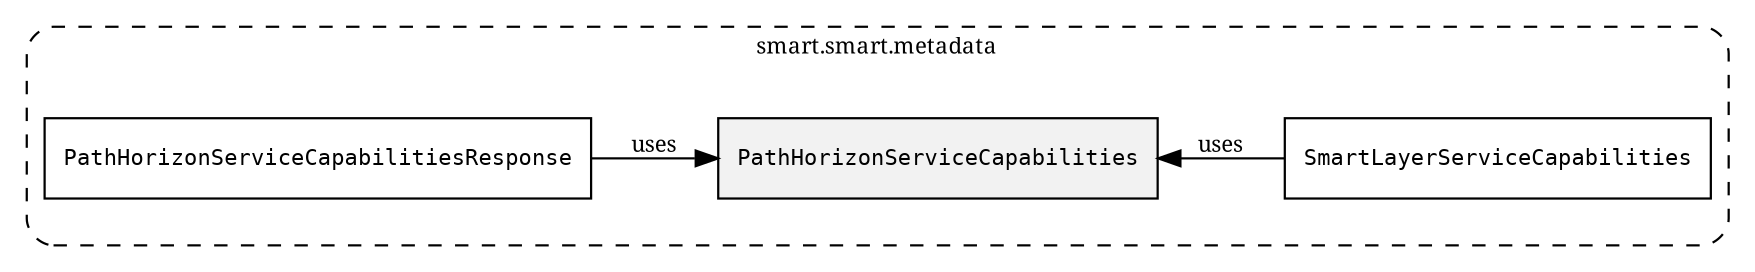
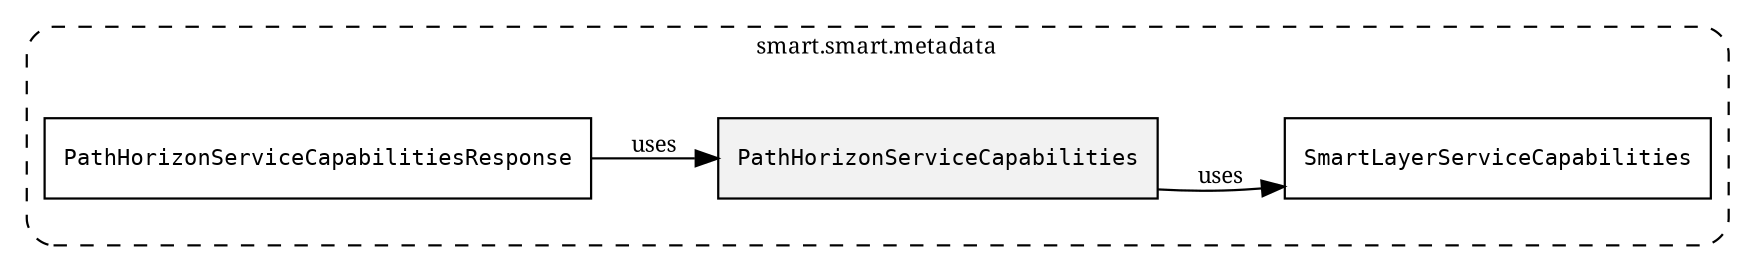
edge "SmartLayerServiceCapabilities" -> "PathHorizonServiceCapabilities": reversed
